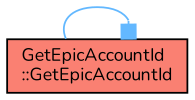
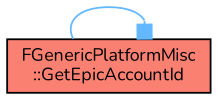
node "GetEpicAccountId ::GetEpicAccountId": label "GetEpicAccountId ::GetEpicAccountId" -> "FGenericPlatformMisc ::GetEpicAccountId"
